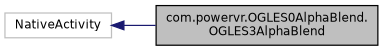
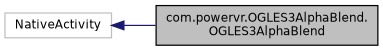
node "com.powervr.OGLES0AlphaBlend. OGLES3AlphaBlend": label "com.powervr.OGLES0AlphaBlend. OGLES3AlphaBlend" -> "com.powervr.OGLES3AlphaBlend. OGLES3AlphaBlend"
